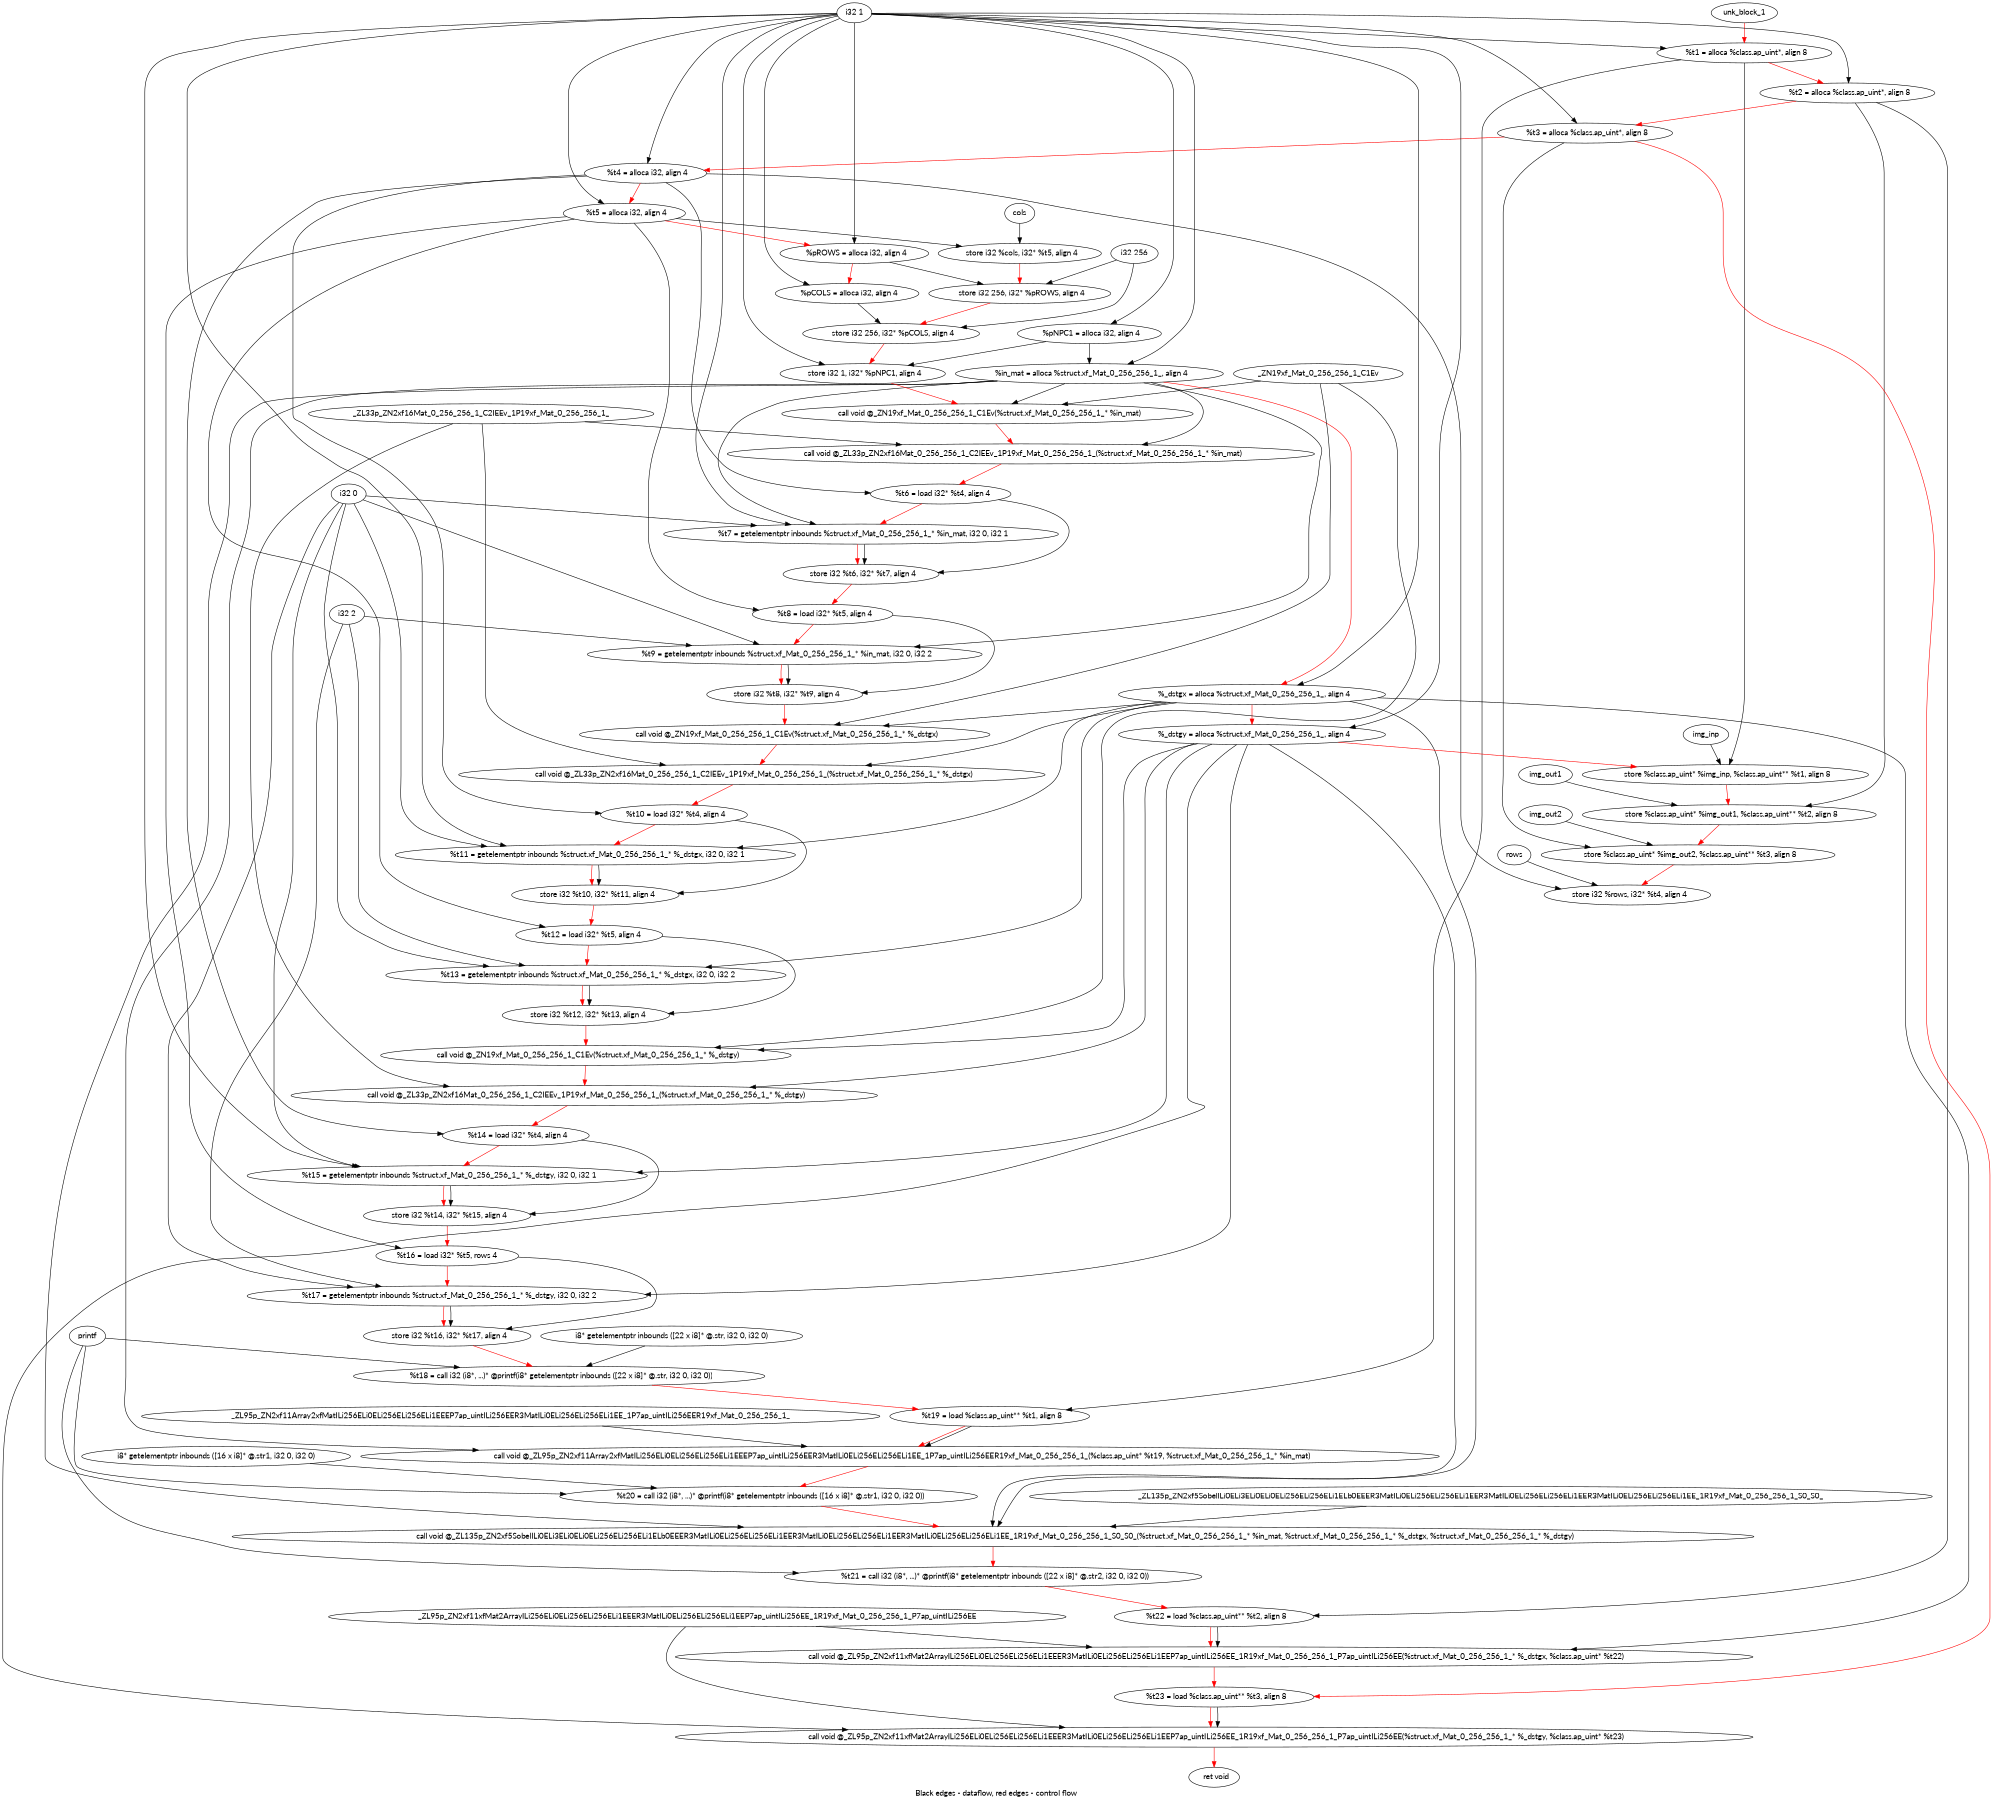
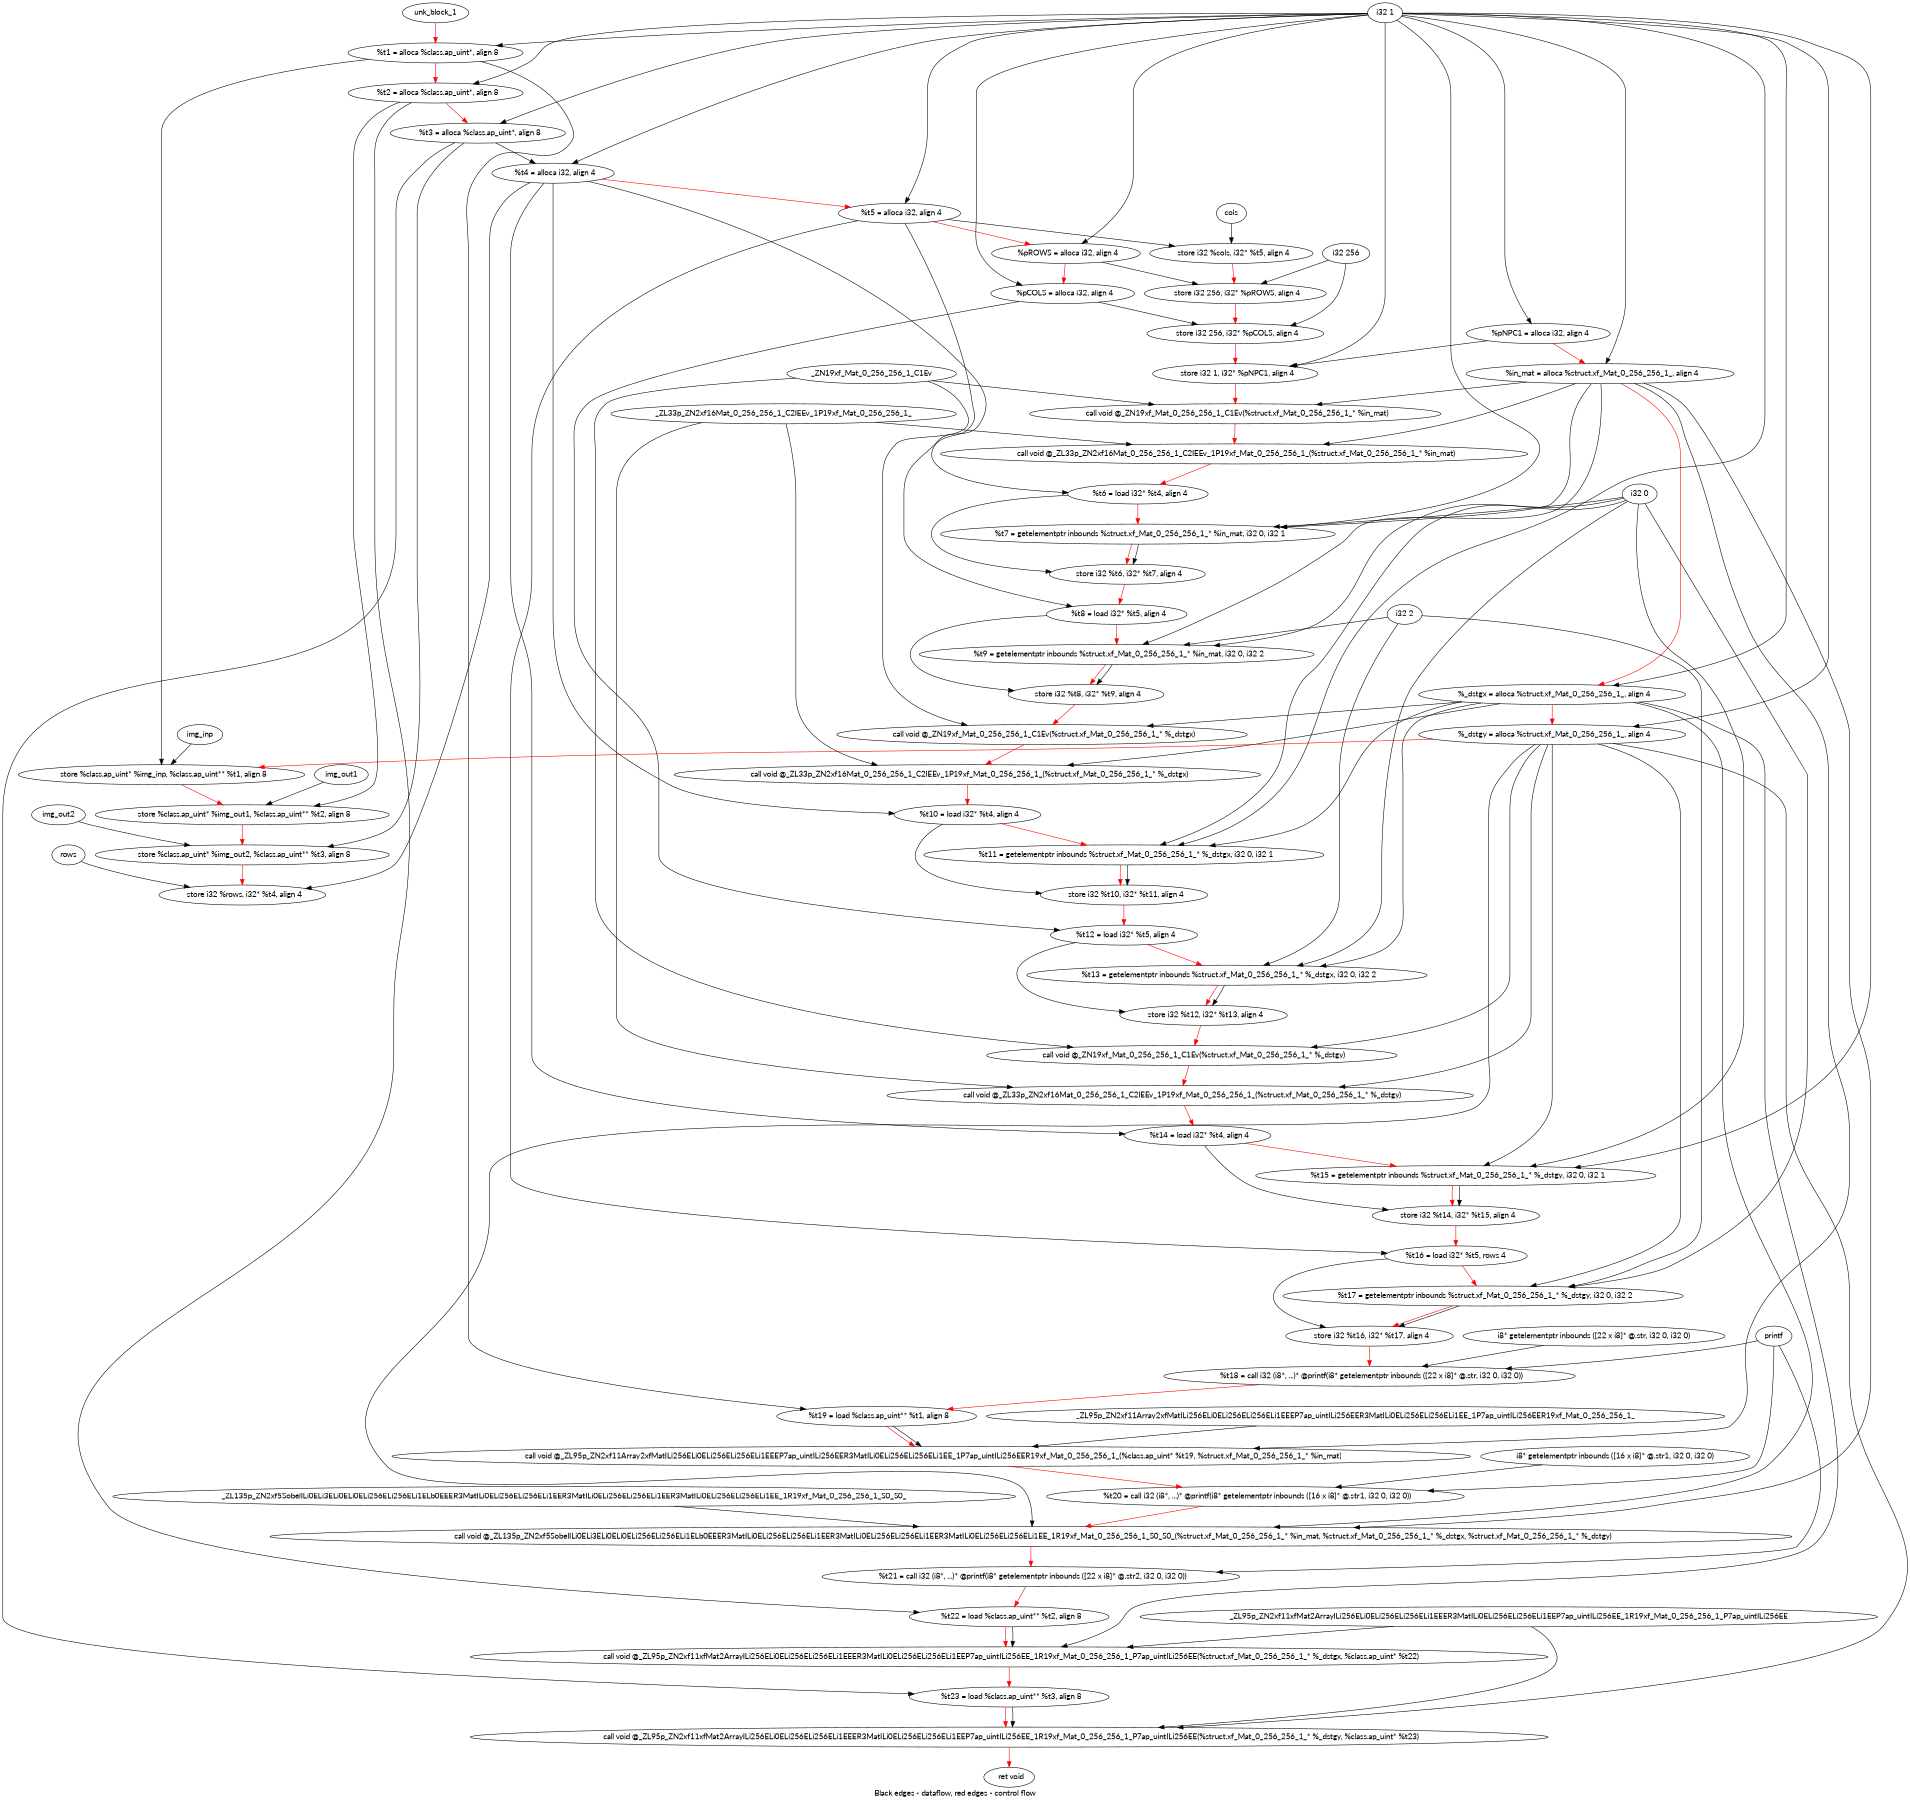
edge "%t3 = alloca %class.ap_uint*, align 8" -> "%t4 = alloca i32, align 4": color red -> black
edge "%pNPC1 = alloca i32, align 4" -> "%in_mat = alloca %struct.xf_Mat_0_256_256_1_, align 4": color black -> red
edge "%t5 = alloca i32, align 4" -> "%t12 = load i32* %t5, align 4": now "%pCOLS = alloca i32, align 4" -> "%t12 = load i32* %t5, align 4"
edge "%t3 = alloca %class.ap_uint*, align 8" -> "%t23 = load %class.ap_uint** %t3, align 8": color red -> black
